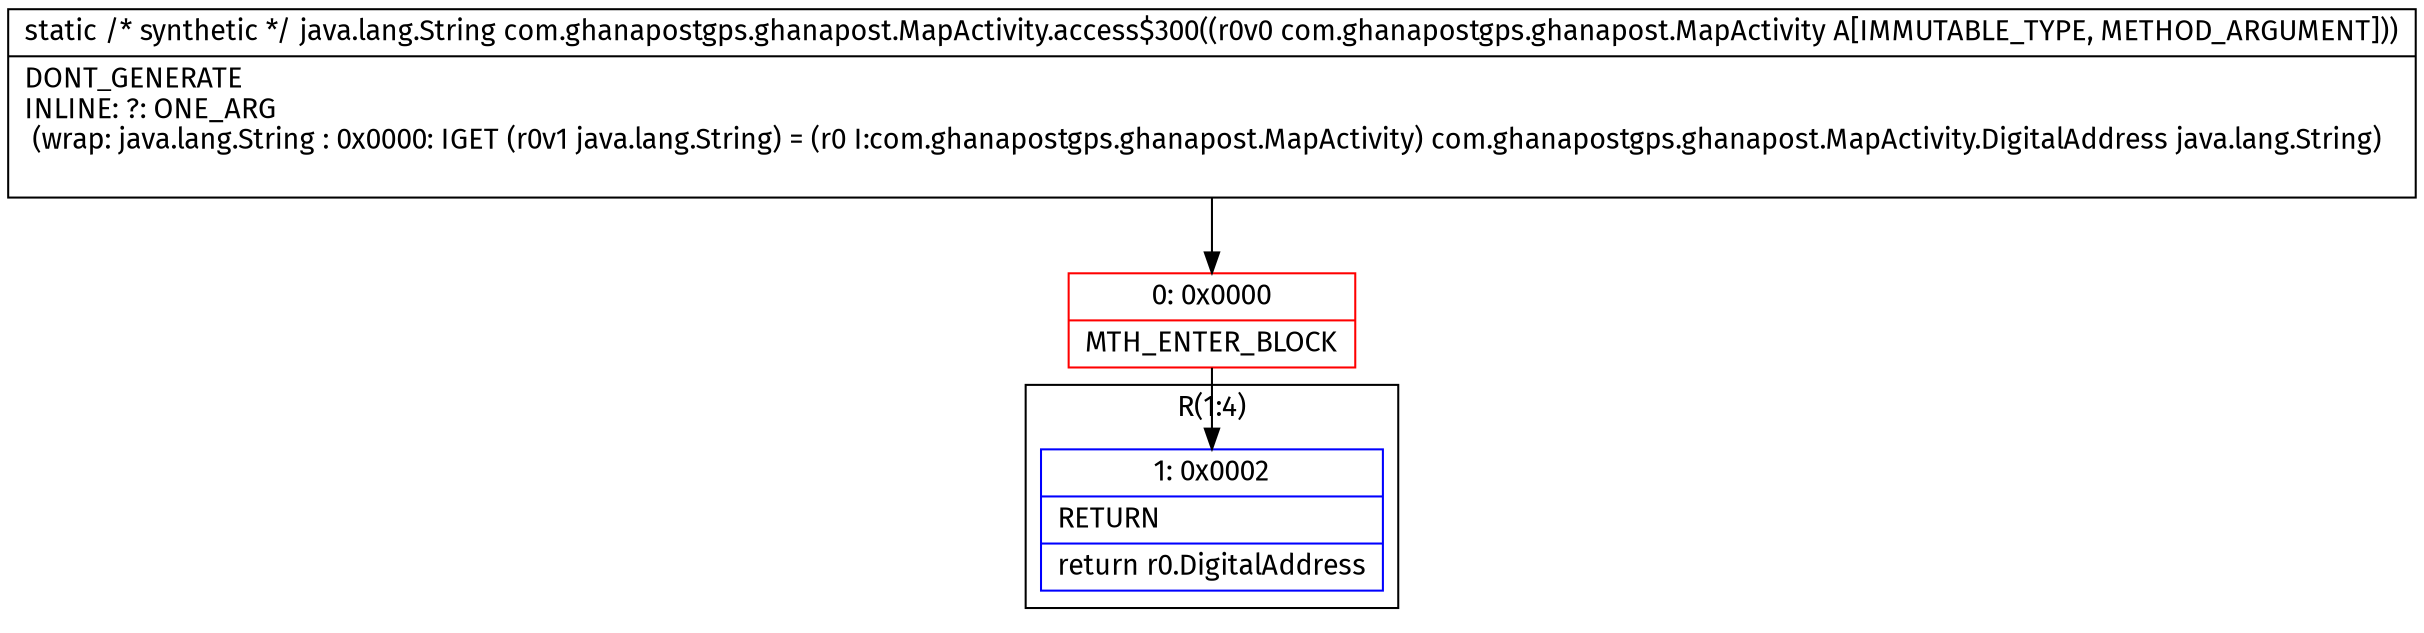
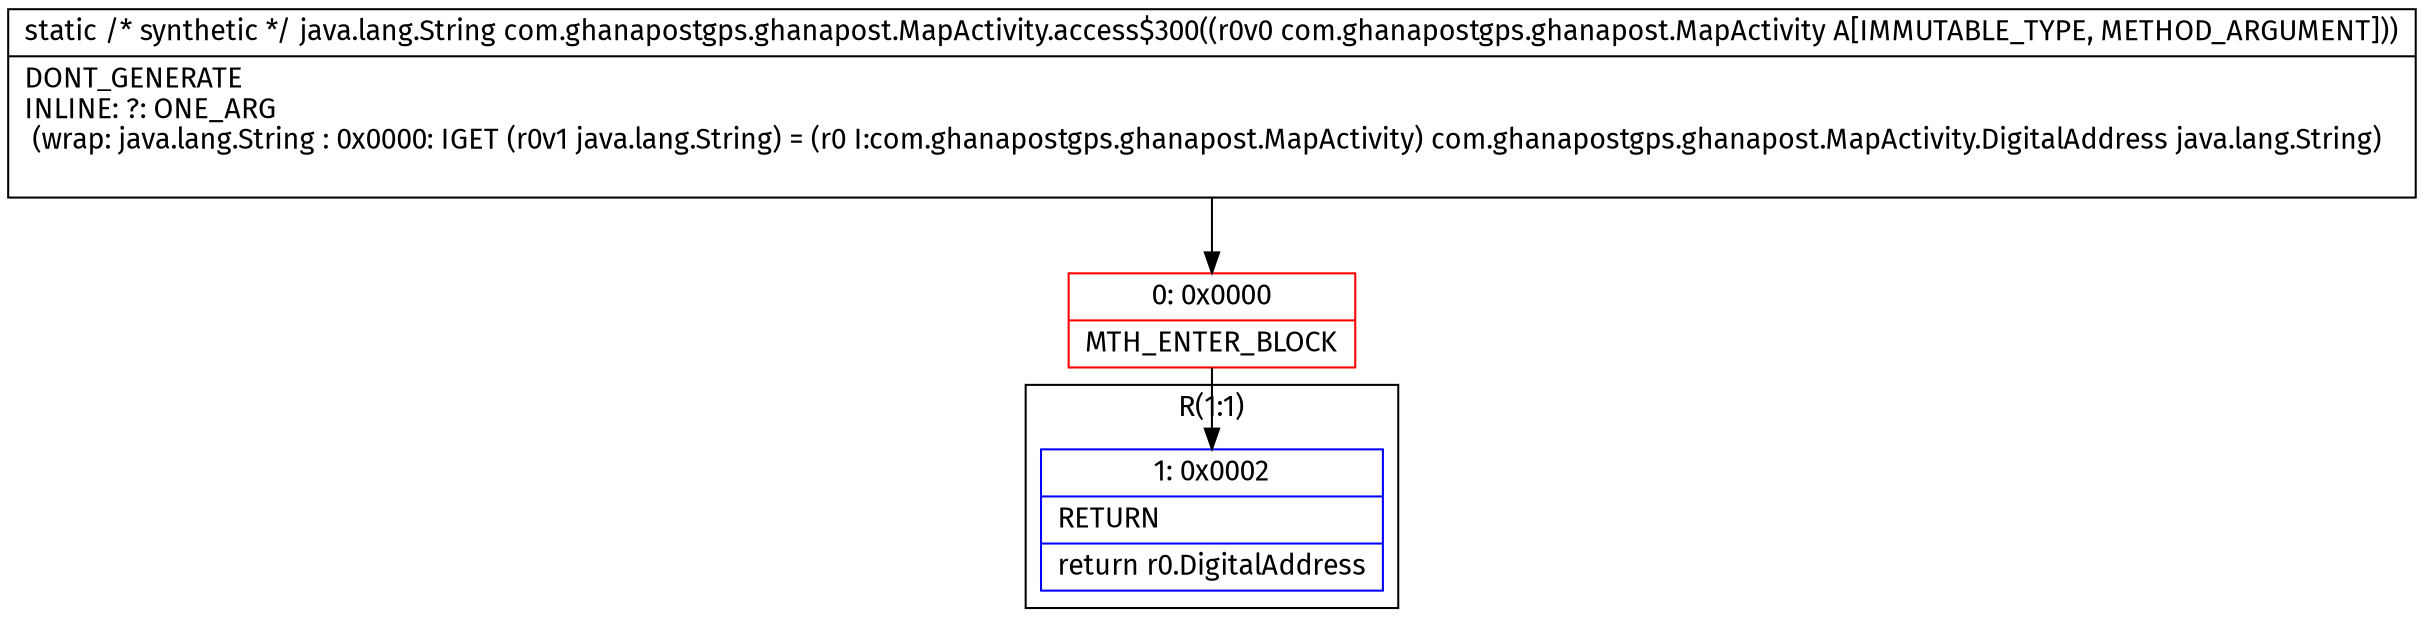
cluster "R(1:4)": label "R(1:4)" -> "R(1:1)"
